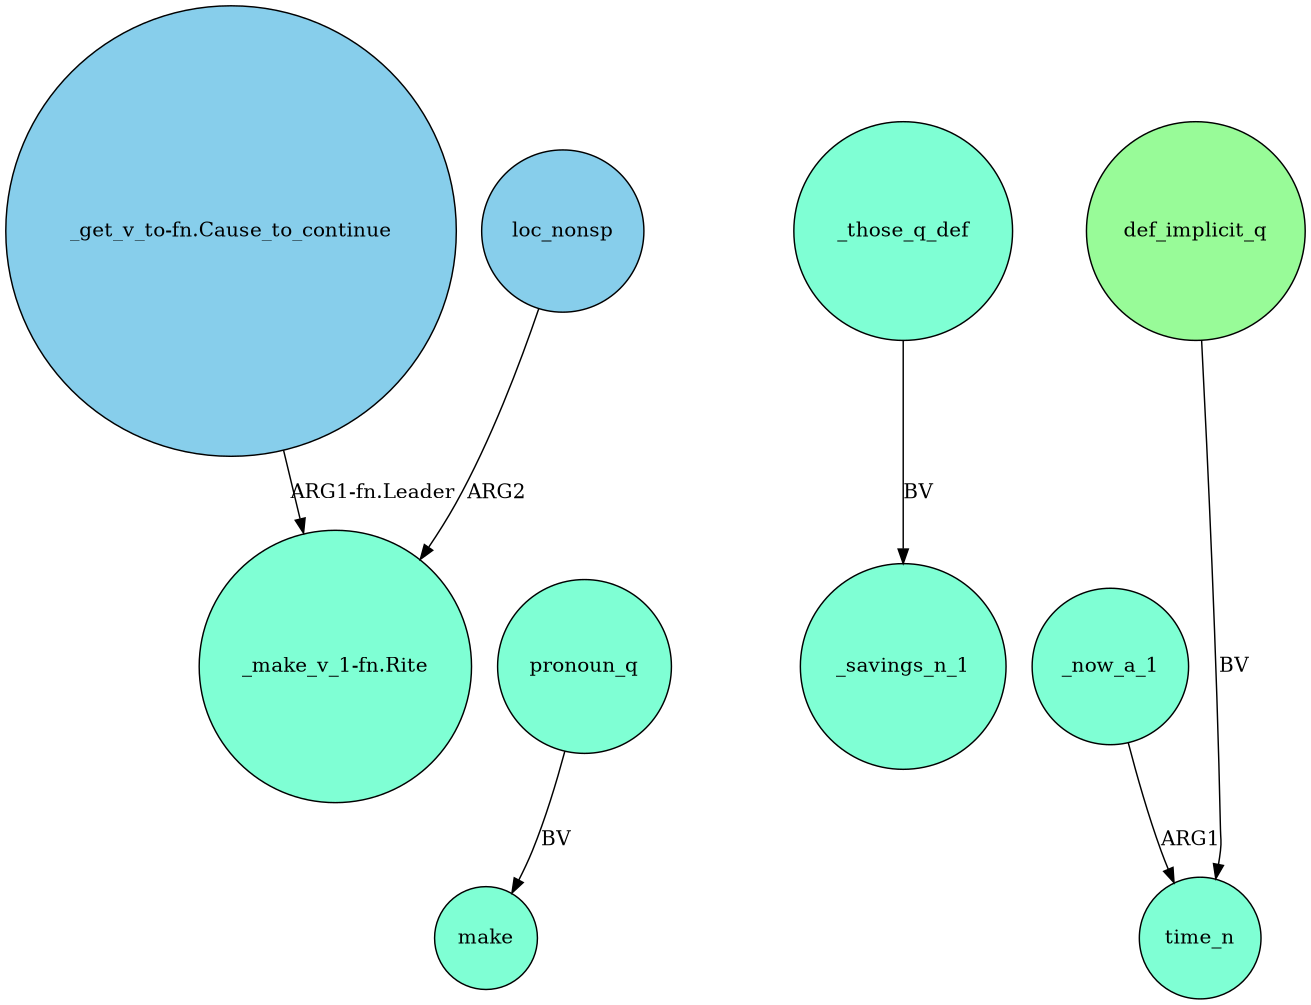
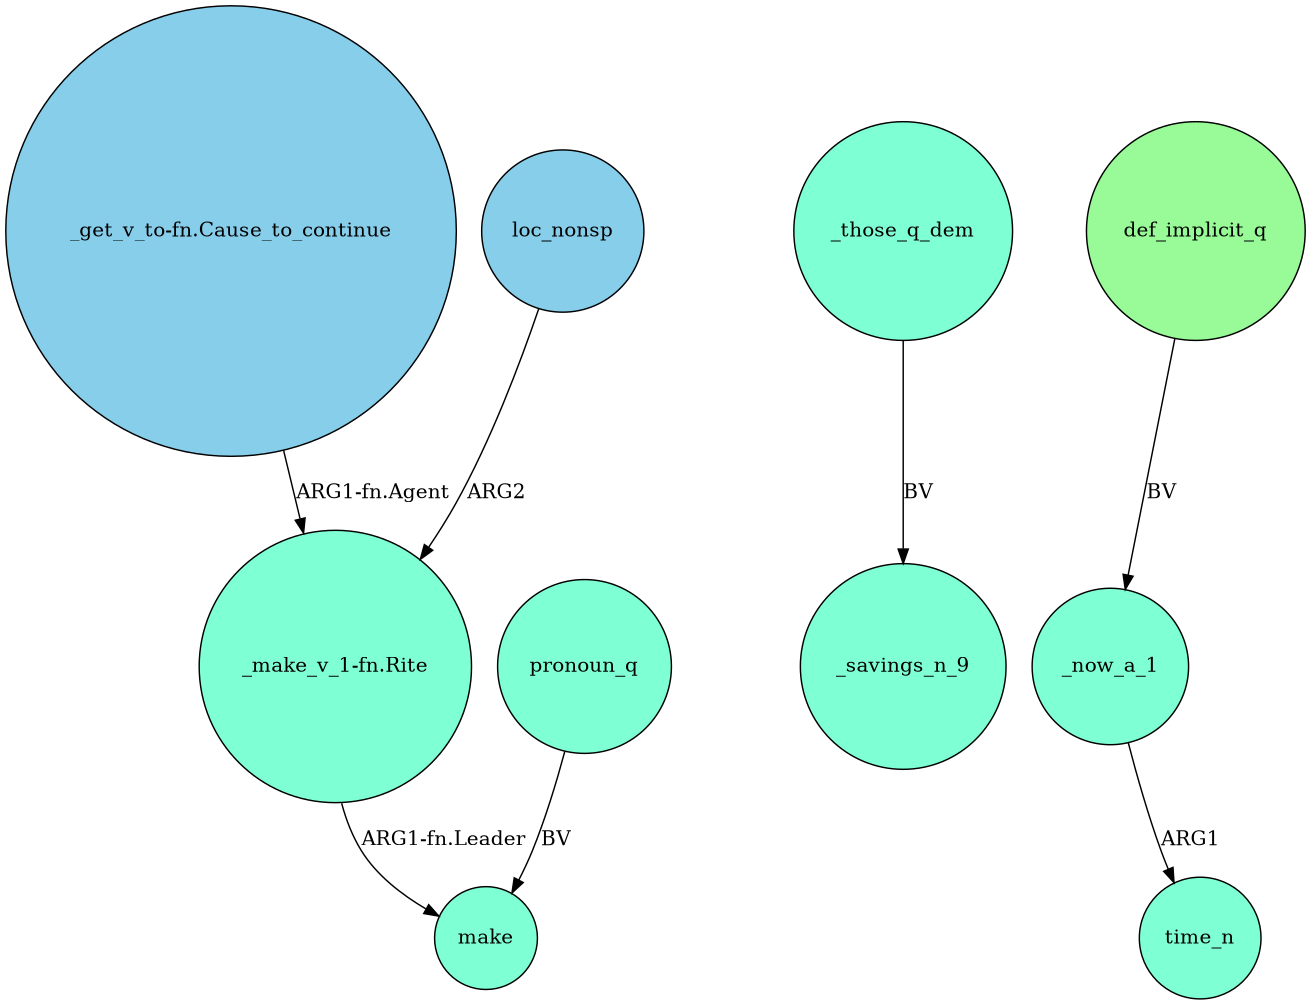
node "_those_q_def": label "_those_q_def" -> "_those_q_dem"
edge "_get_v_to-fn.Cause_to_continue" -> "_make_v_1-fn.Rite": label "ARG1-fn.Leader" -> "ARG1-fn.Agent"
edge "def_implicit_q" -> "time_n": now "def_implicit_q" -> "_now_a_1"
node "_savings_n_1": label "_savings_n_1" -> "_savings_n_9"
edge "_make_v_1-fn.Rite" -> "make": added, label "ARG1-fn.Leader"
